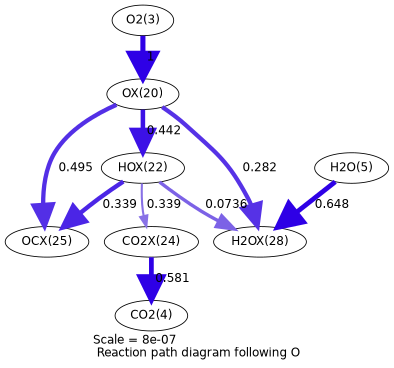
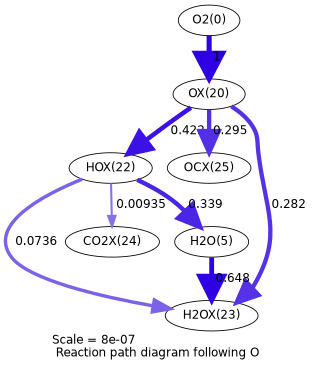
node "O2(3)": label "O2(3)" -> "O2(0)"
edge "OX(20)" -> "HOX(22)": label " 0.442" -> " 0.422"
edge "OX(20)" -> "OCX(25)": label " 0.495" -> " 0.295"
edge "HOX(22)" -> "OCX(25)": now "HOX(22)" -> "H2O(5)"
edge "HOX(22)" -> "CO2X(24)": label " 0.339" -> " 0.00935"
node "H2OX(28)": label "H2OX(28)" -> "H2OX(23)"
node "CO2(4)": removed
